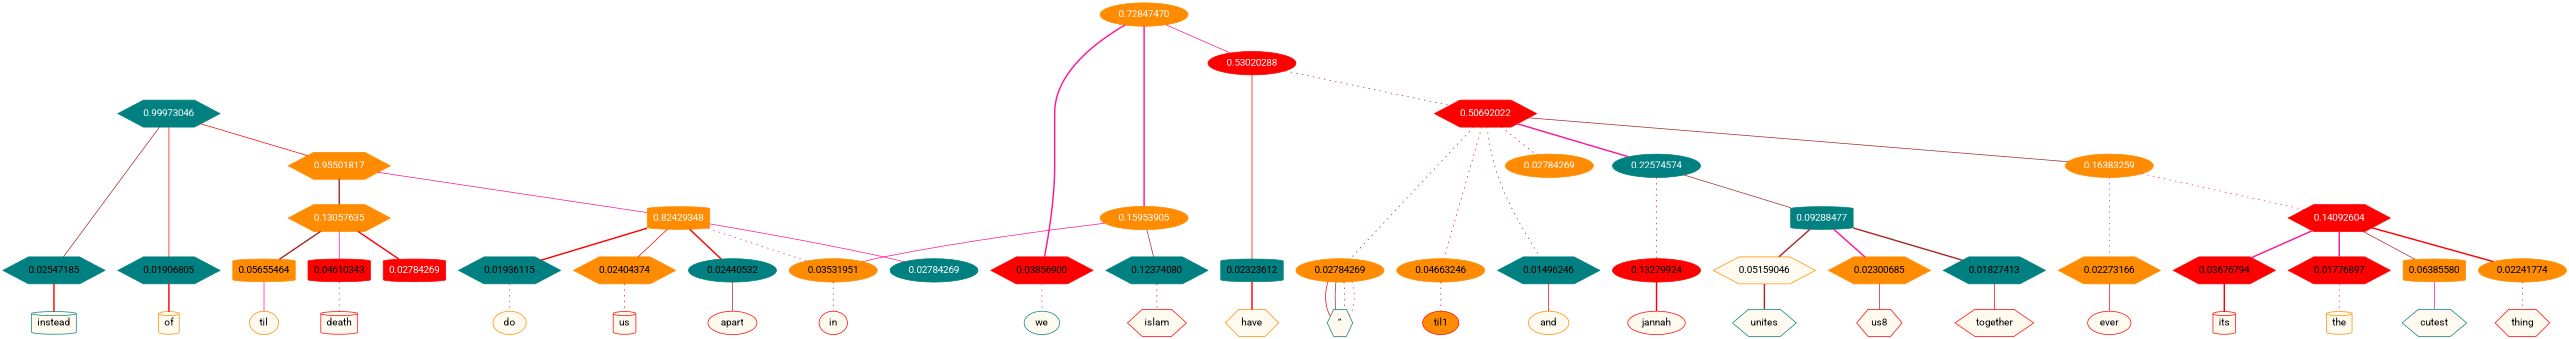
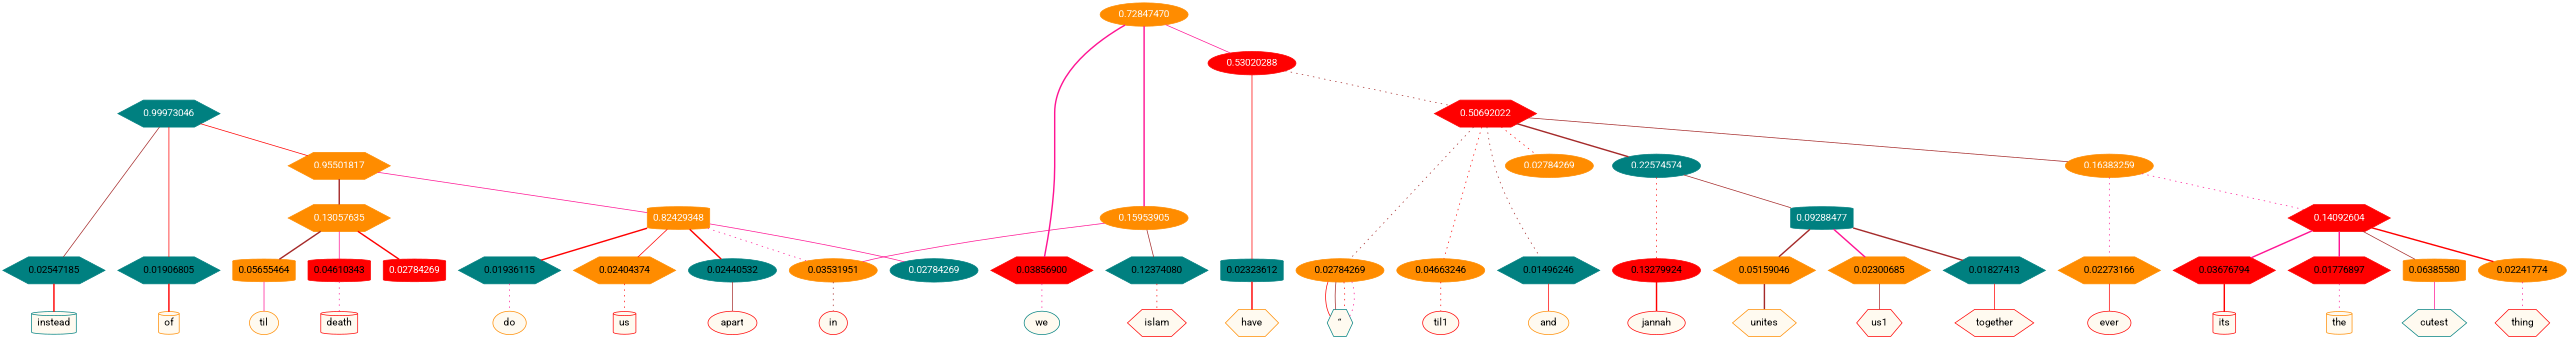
edge "0.50692022" -- "0.22574574": color deeppink -> brown
node "0.05159046": fillcolor floralwhite -> darkorange
node "til1": fillcolor darkorange -> floralwhite
node "unites": color teal -> darkorange
node "us8": label "us8" -> "us1"
